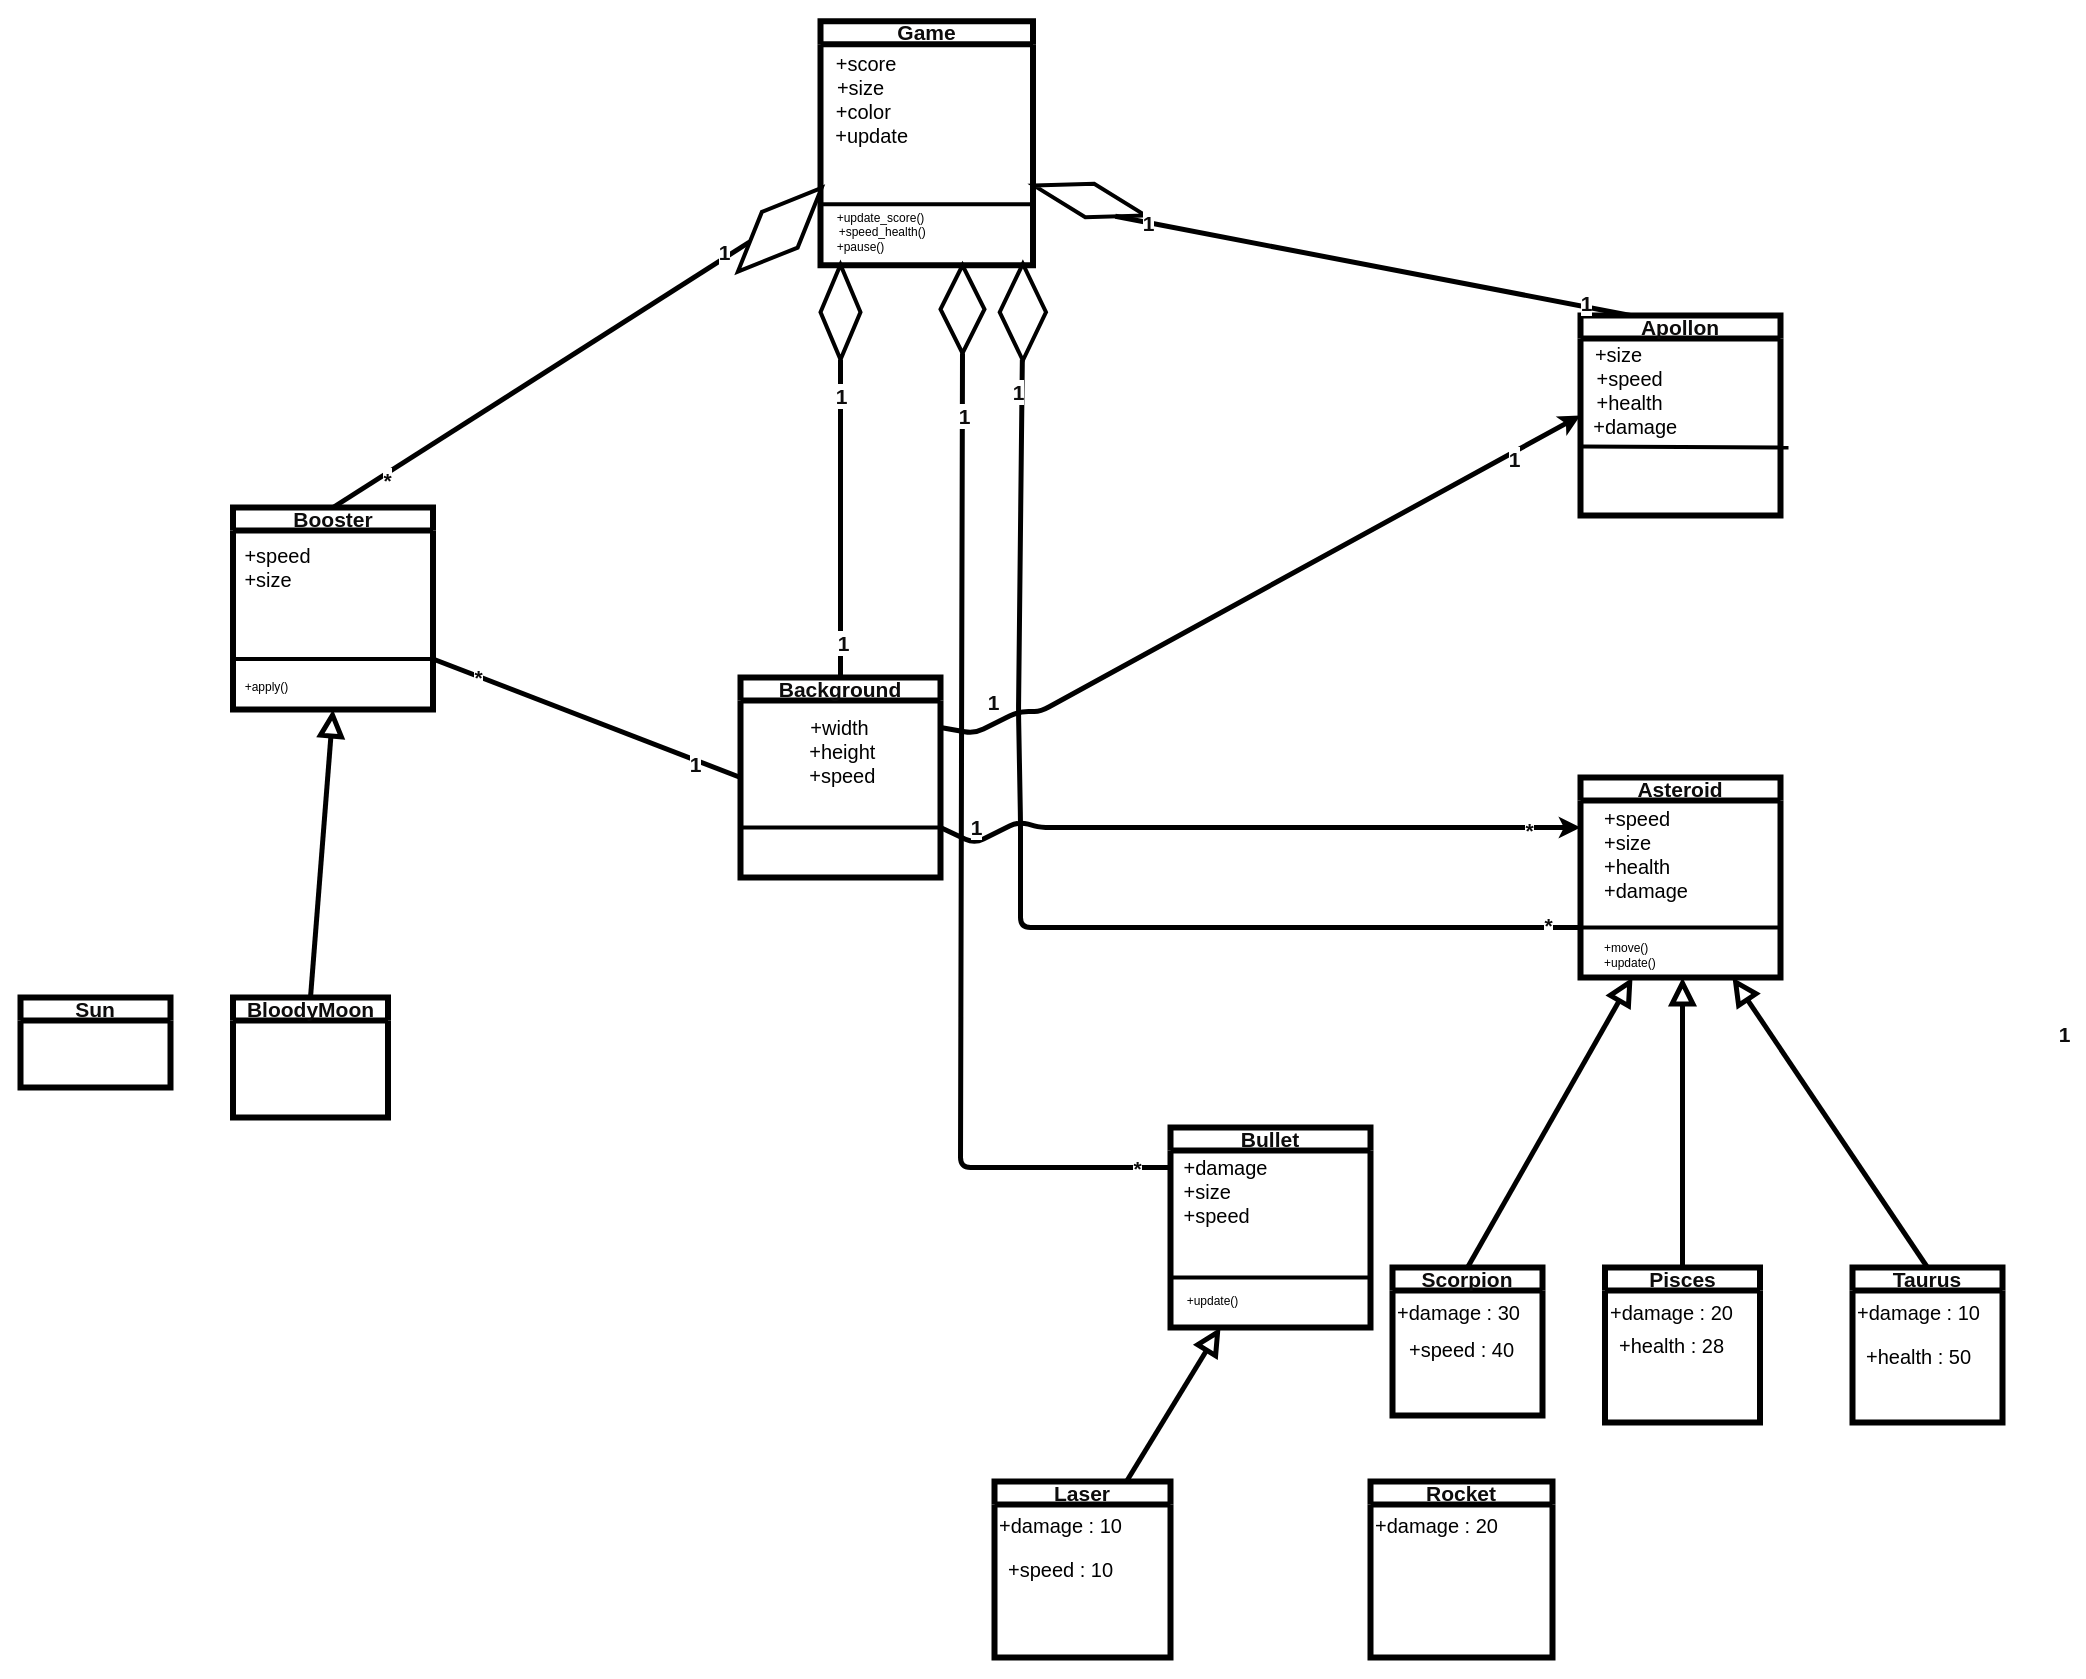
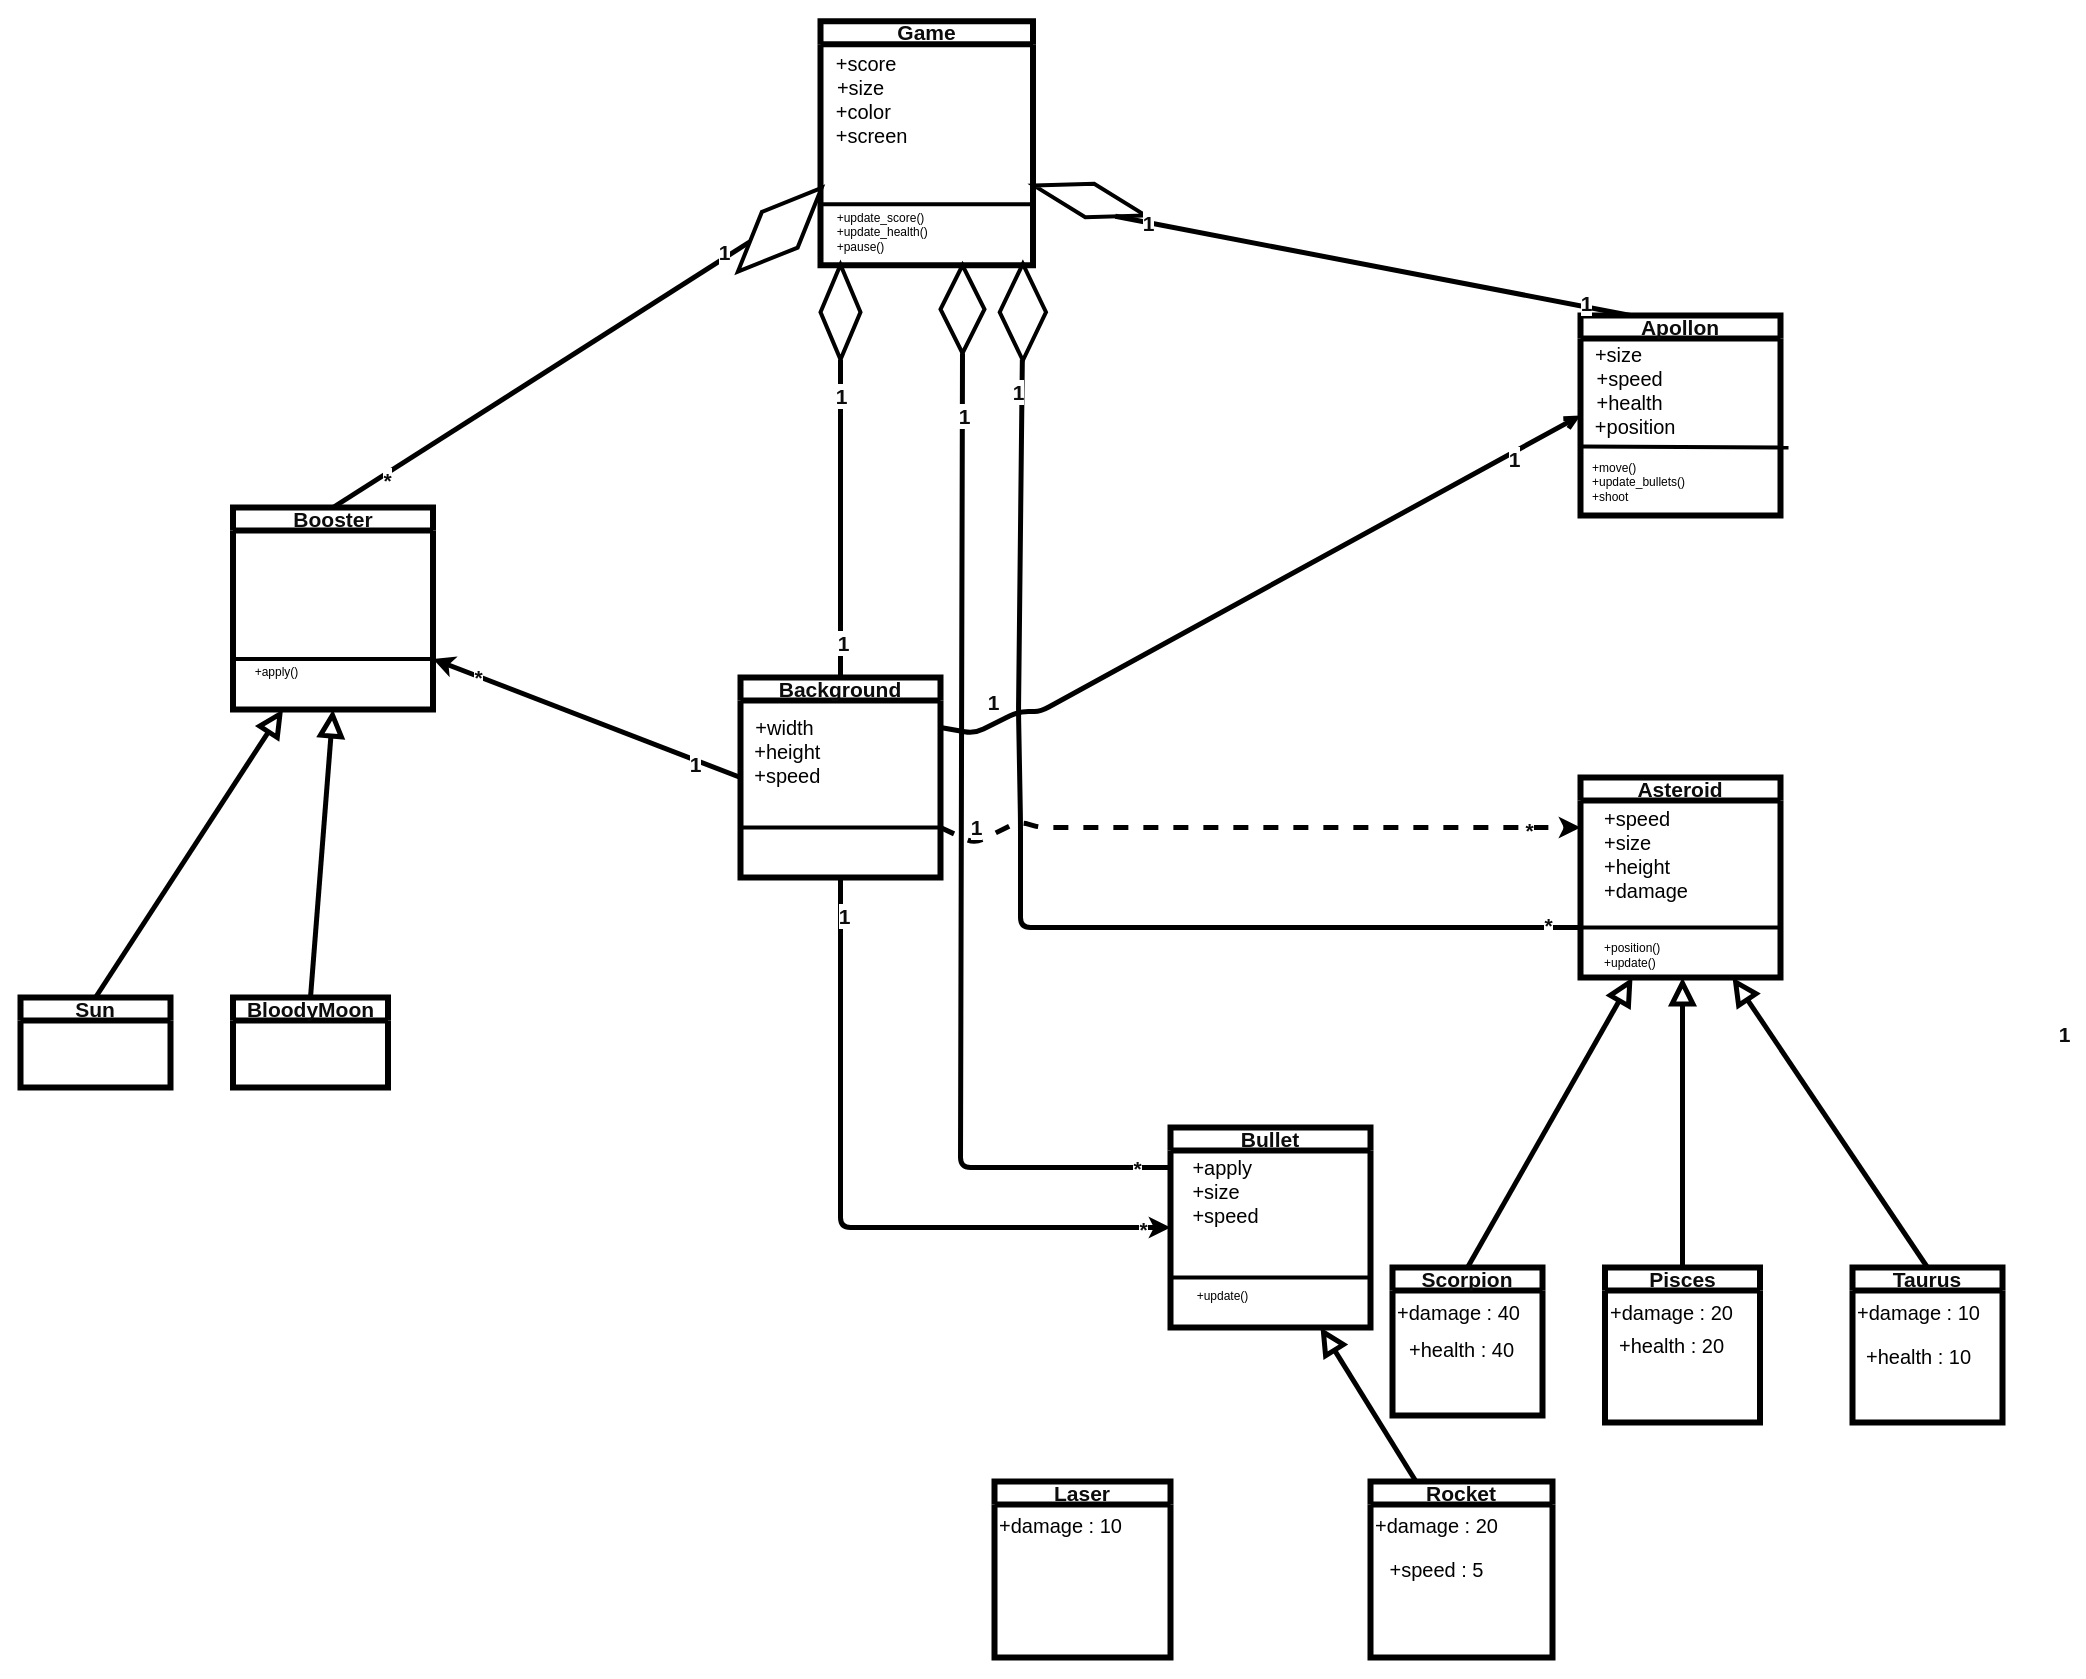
node "+score +size +color +update": label "+score +size +color +update" -> "+score +size +color +screen"
node "+update_score() +speed_health() +pause()": label "+update_score() +speed_health() +pause()" -> "+update_score() +update_health() +pause()"
node "+size +speed +health +damage": label "+size +speed +health +damage" -> "+size +speed +health +position"
edge "Background" -> "Apollon": arrowhead classic -> open
node "+move() +update_bullets() +shoot": added
node "+speed +size": removed
edge "Booster" -- "Background": arrowhead none -> classic
node "+apply()": moved (266, 688) -> (276, 673)
node "+width +height +speed": moved (840, 752) -> (785, 752)
edge "Background" -> "Asteroid": style solid -> dashed
node "+speed +size +health +damage": label "+speed +size +health +damage" -> "+speed +size +height +damage"
edge "Sun" -> "Booster": added
node "+move() +update()": label "+move() +update()" -> "+position() +update()"
node "BloodyMoon": size 155x120 -> 155x90
node "+damage +size +speed": label "+damage +size +speed" -> "+apply +size +speed"
edge "Background" -> "Bullet": added, labels "1", "*"
node "+update()": moved (1213, 1301) -> (1223, 1296)
node "+damage : 30": label "+damage : 30" -> "+damage : 40"
node "+health : 28": label "+health : 28" -> "+health : 20"
node "+speed : 40": label "+speed : 40" -> "+health : 40"
node "+health : 50": label "+health : 50" -> "+health : 10"
edge "Laser" -> "Bullet": removed
edge "Rocket" -> "Bullet": added
node "+speed : 10": removed
node "+speed : 5": added
